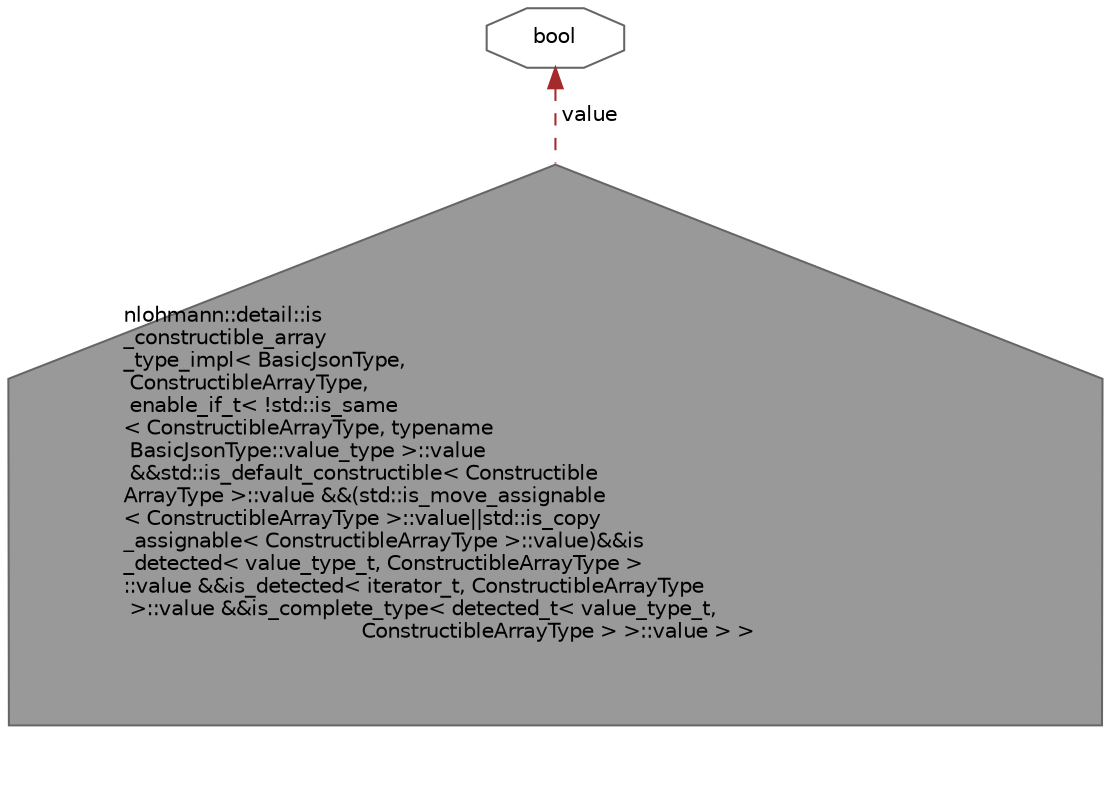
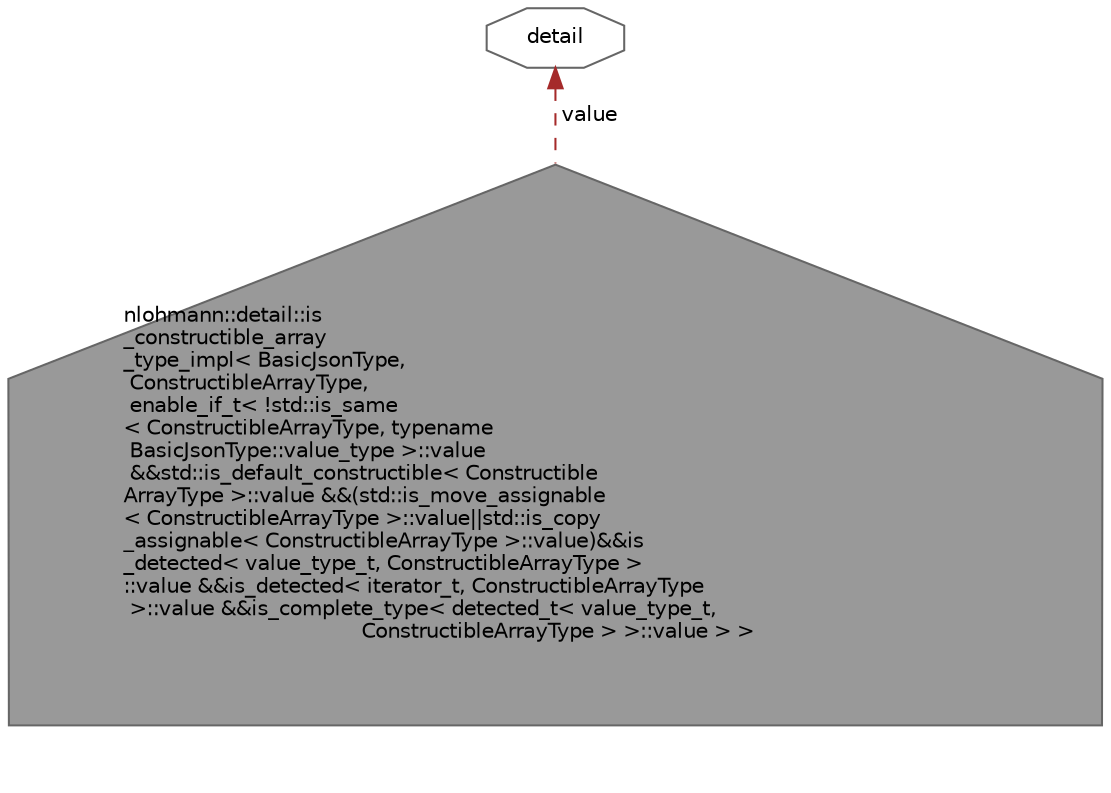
node "bool": label "bool" -> "detail"
